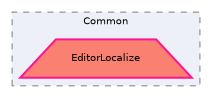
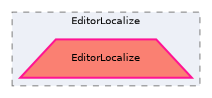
cluster "Common": label "Common" -> "EditorLocalize"
